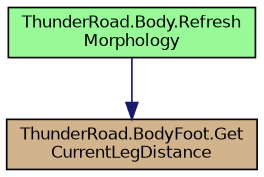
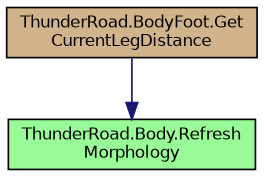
edge "ThunderRoad.Body.Refresh Morphology" -> "ThunderRoad.BodyFoot.Get CurrentLegDistance": reversed
